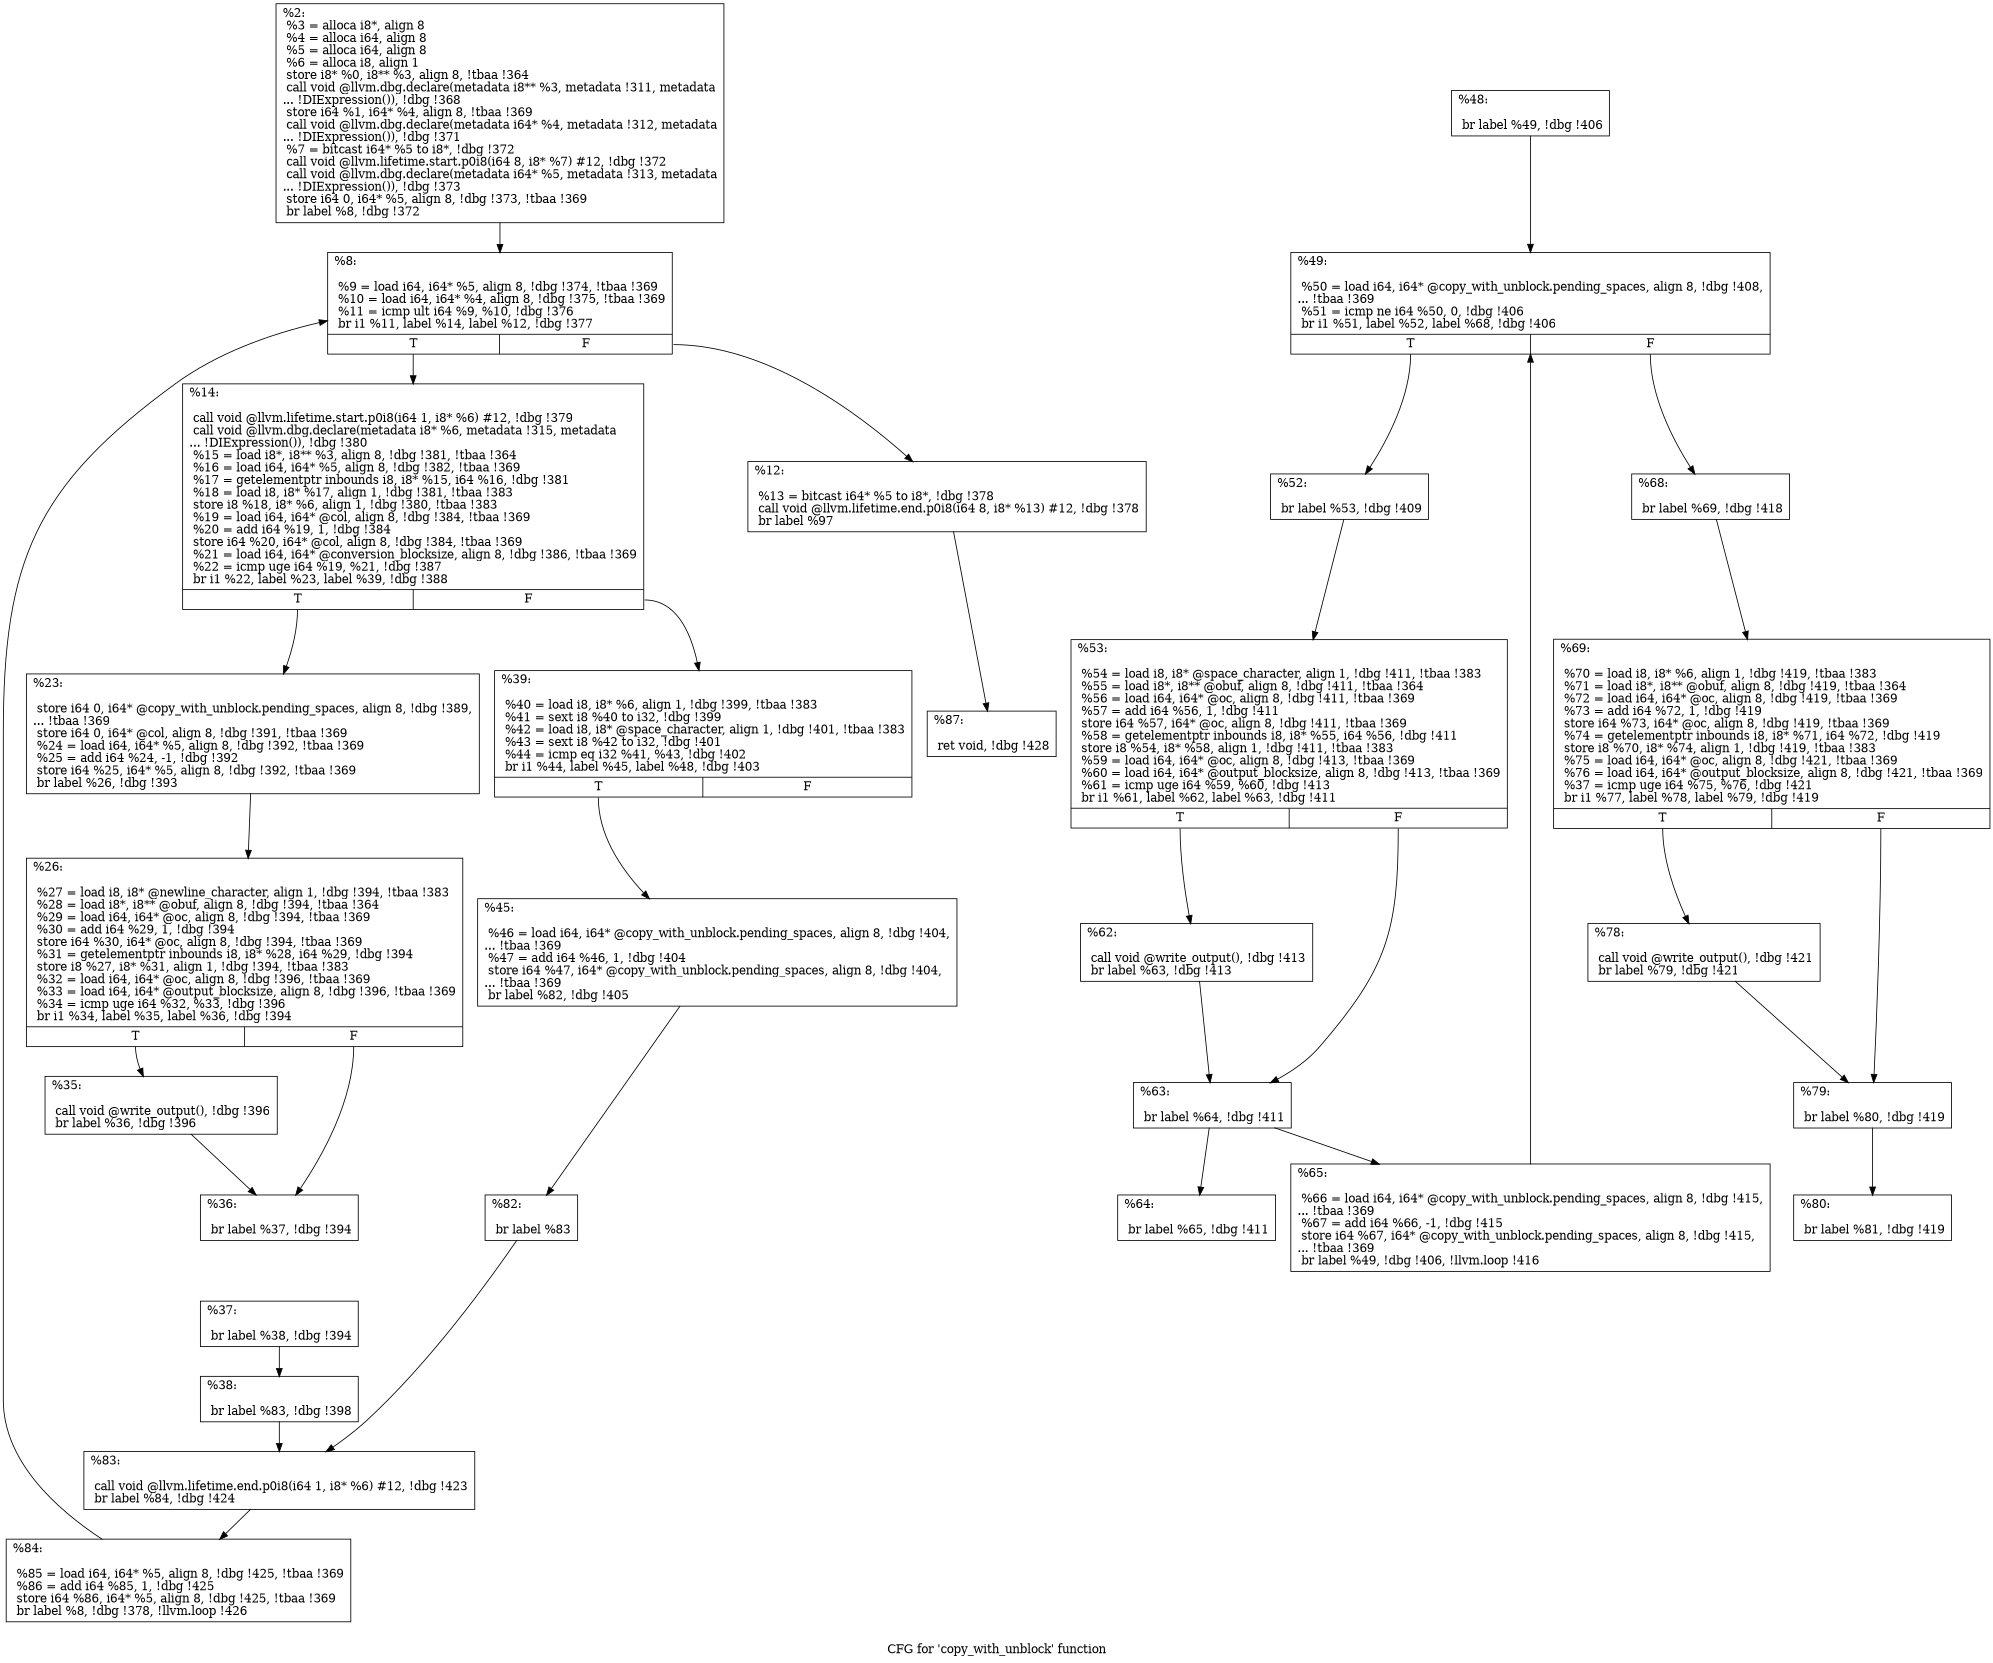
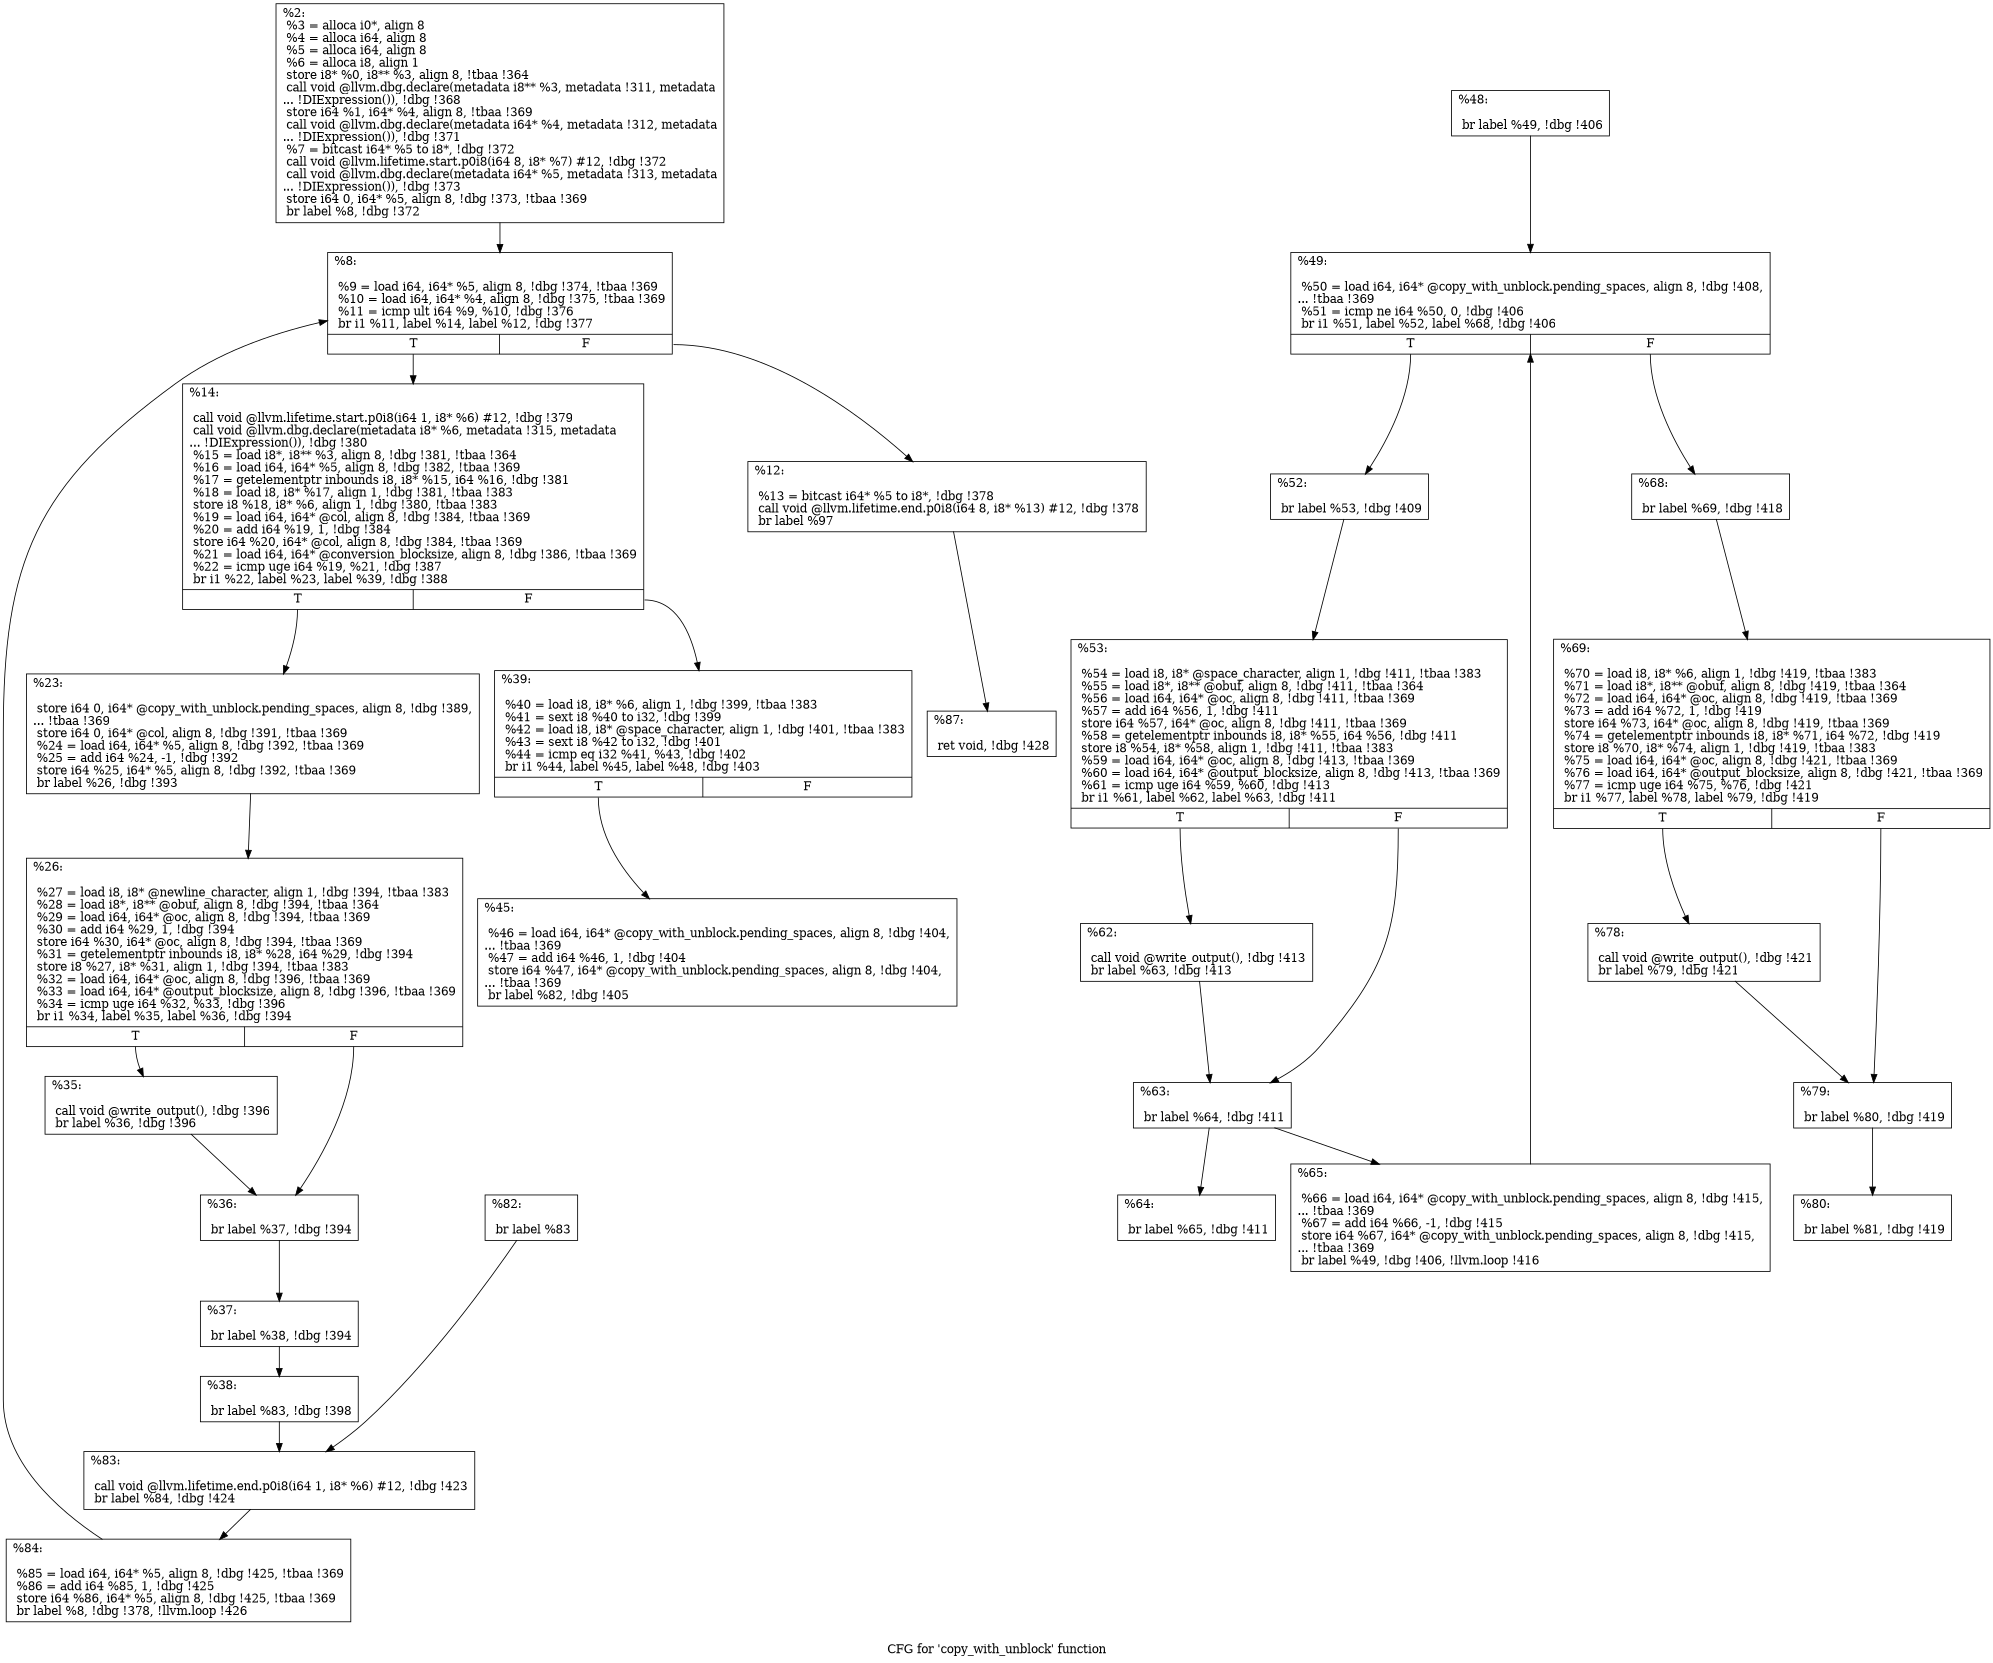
node "%2:": text "%3 = alloca i8*, align 8" -> "%3 = alloca i0*, align 8"
node "%69:": text "%37 = icmp uge i64 %75, %76, !dbg !421" -> "%77 = icmp uge i64 %75, %76, !dbg !421"
edge "%45:" -> "%82:": removed
edge "%36:" -> "%37:": added
